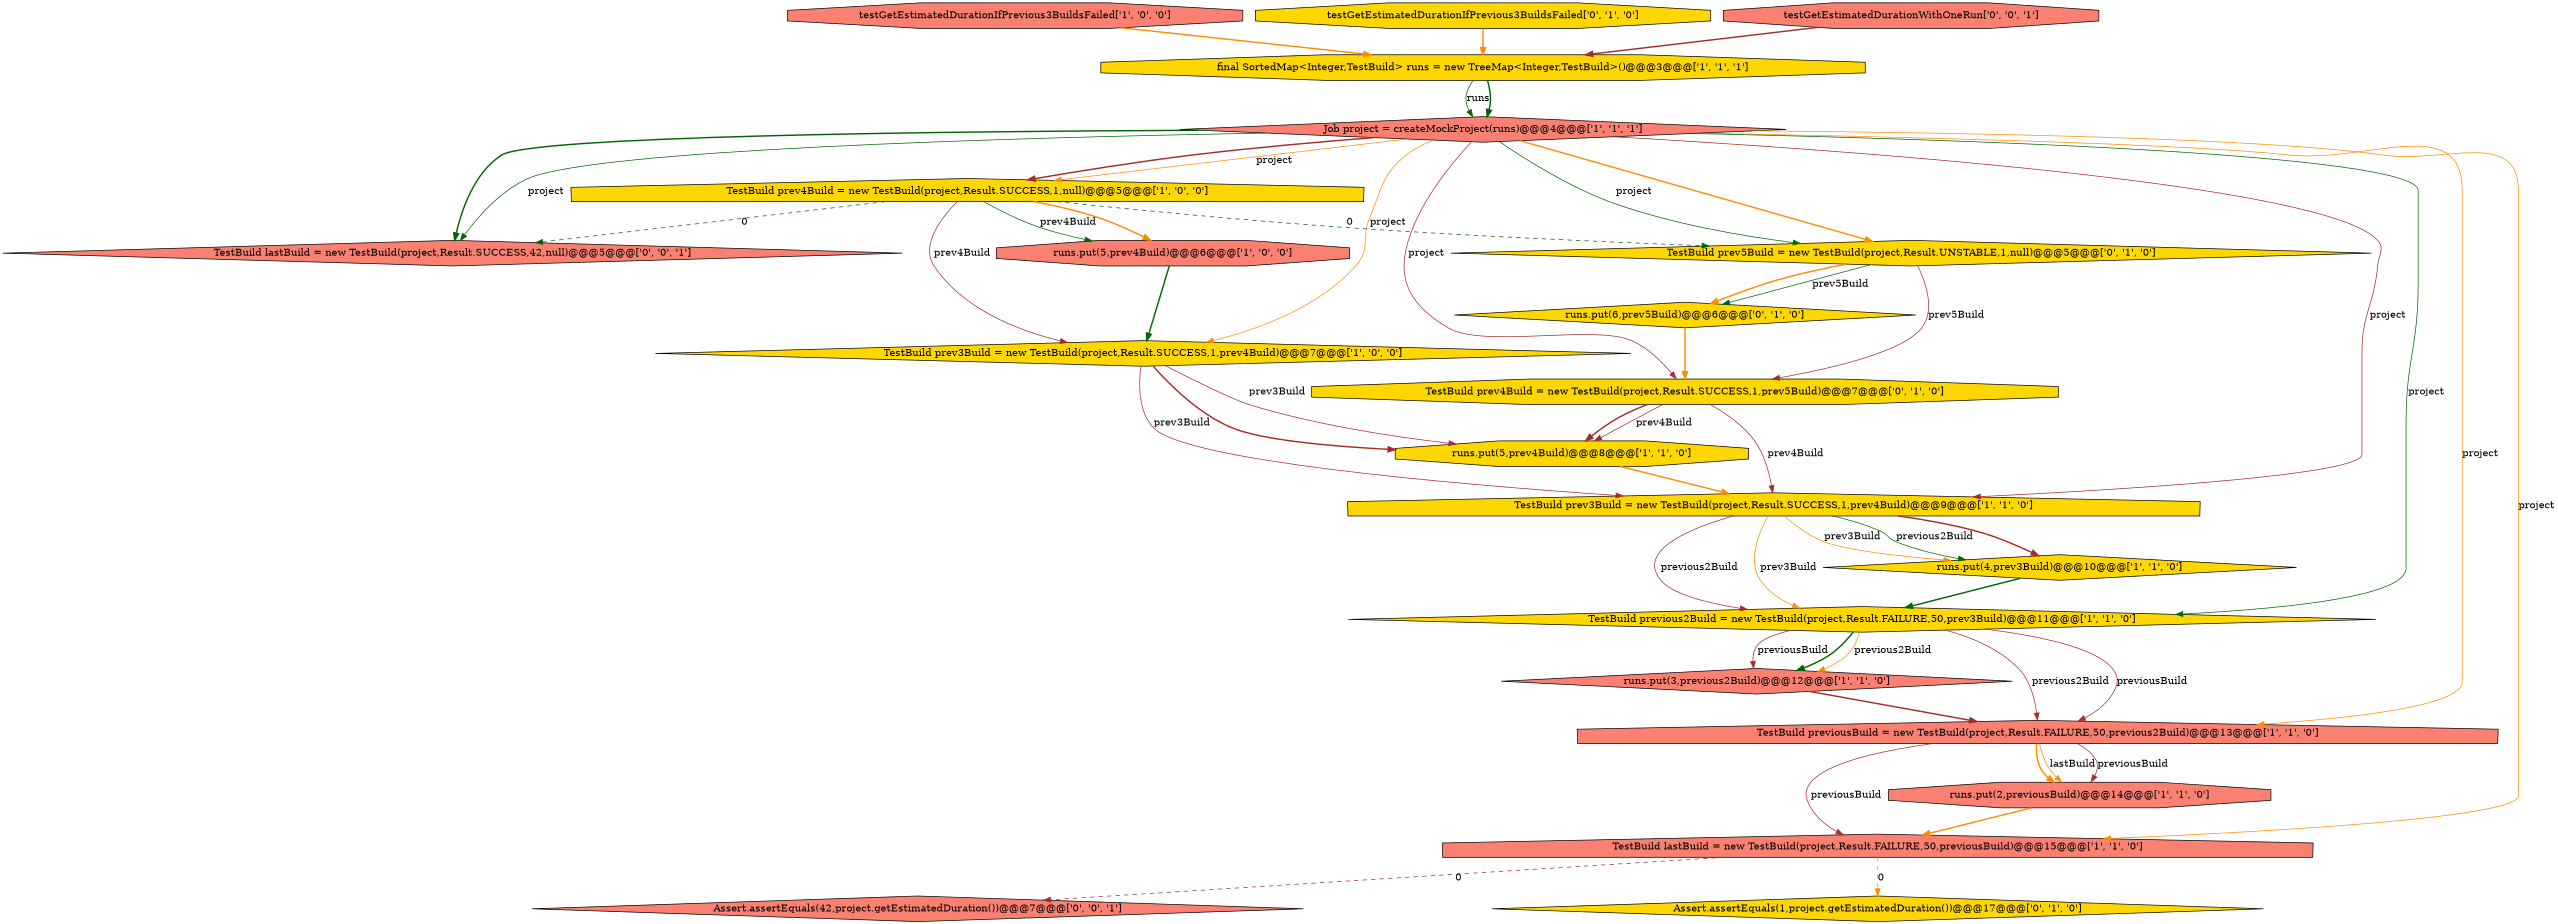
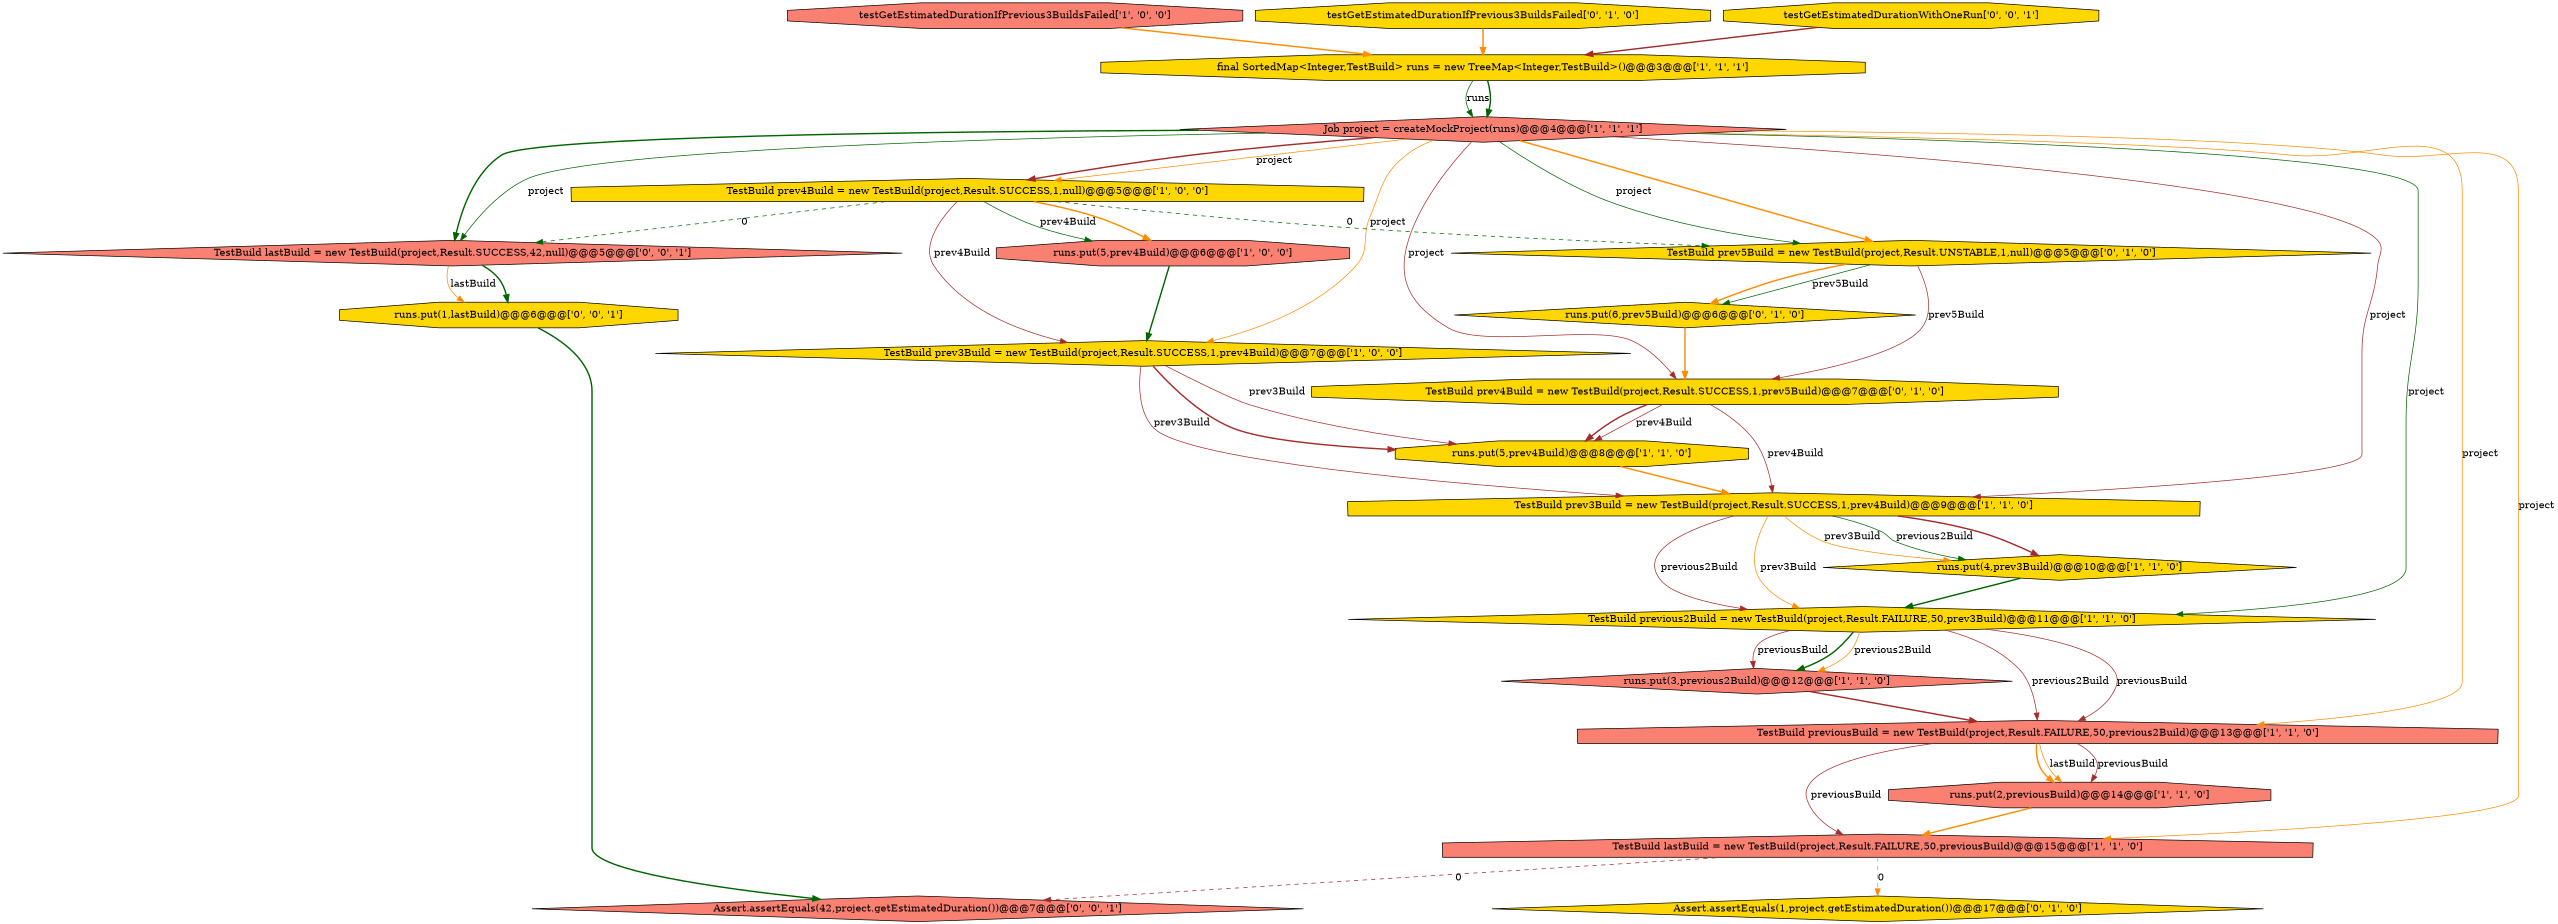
node "testGetEstimatedDurationWithOneRun['0', '0', '1']": fillcolor salmon -> gold
node "runs.put(1,lastBuild)@@@6@@@['0', '0', '1']": added
